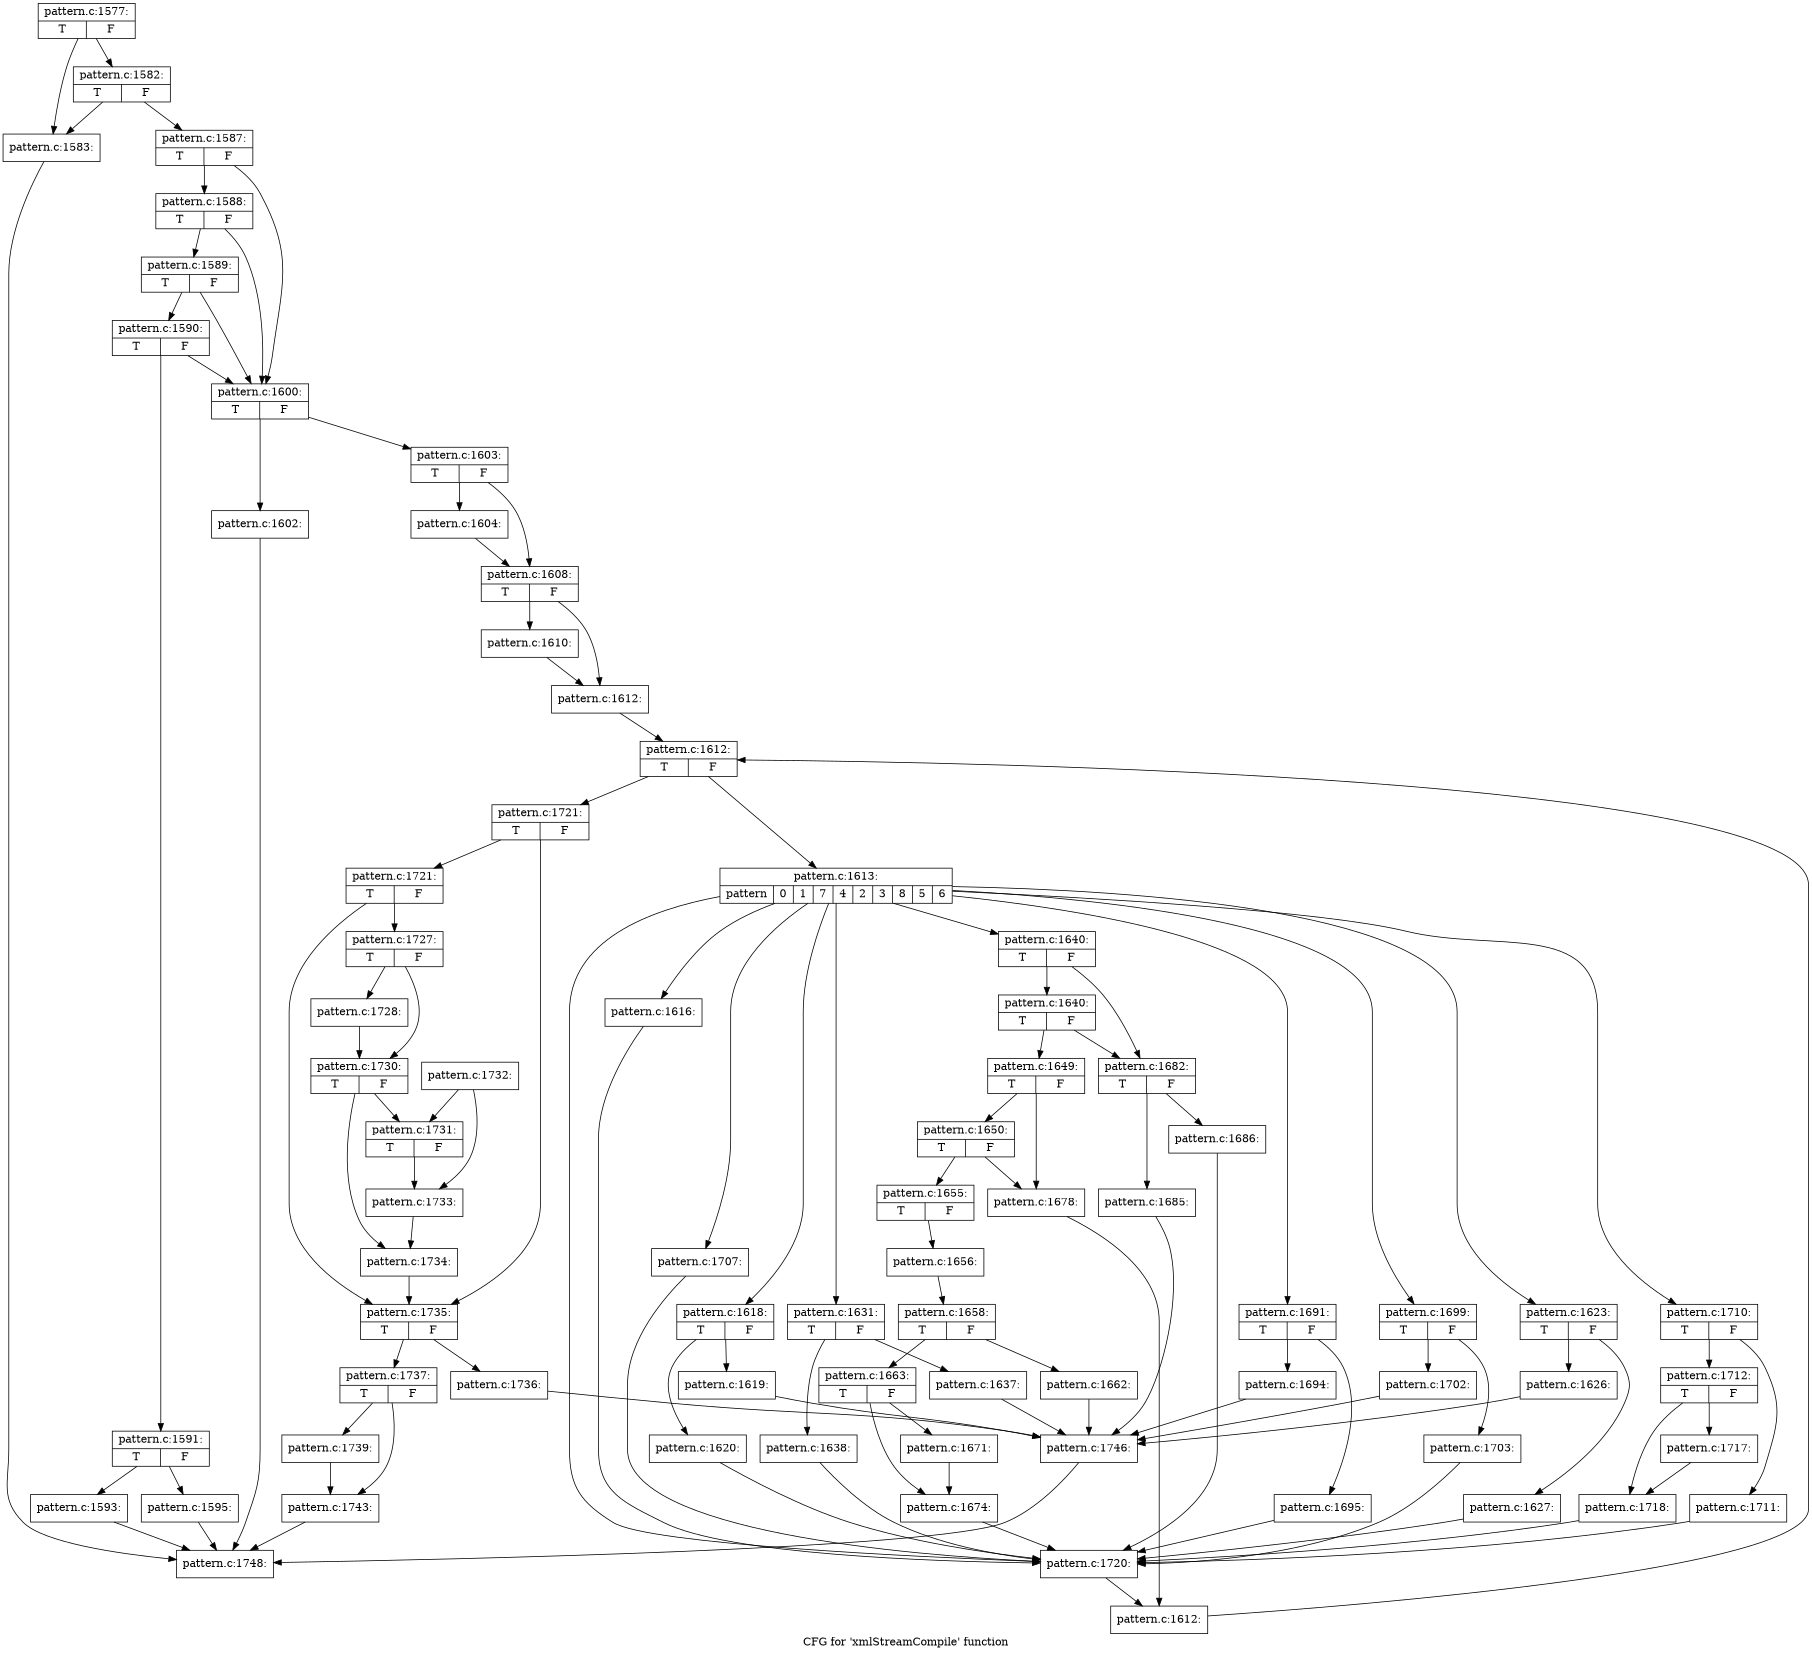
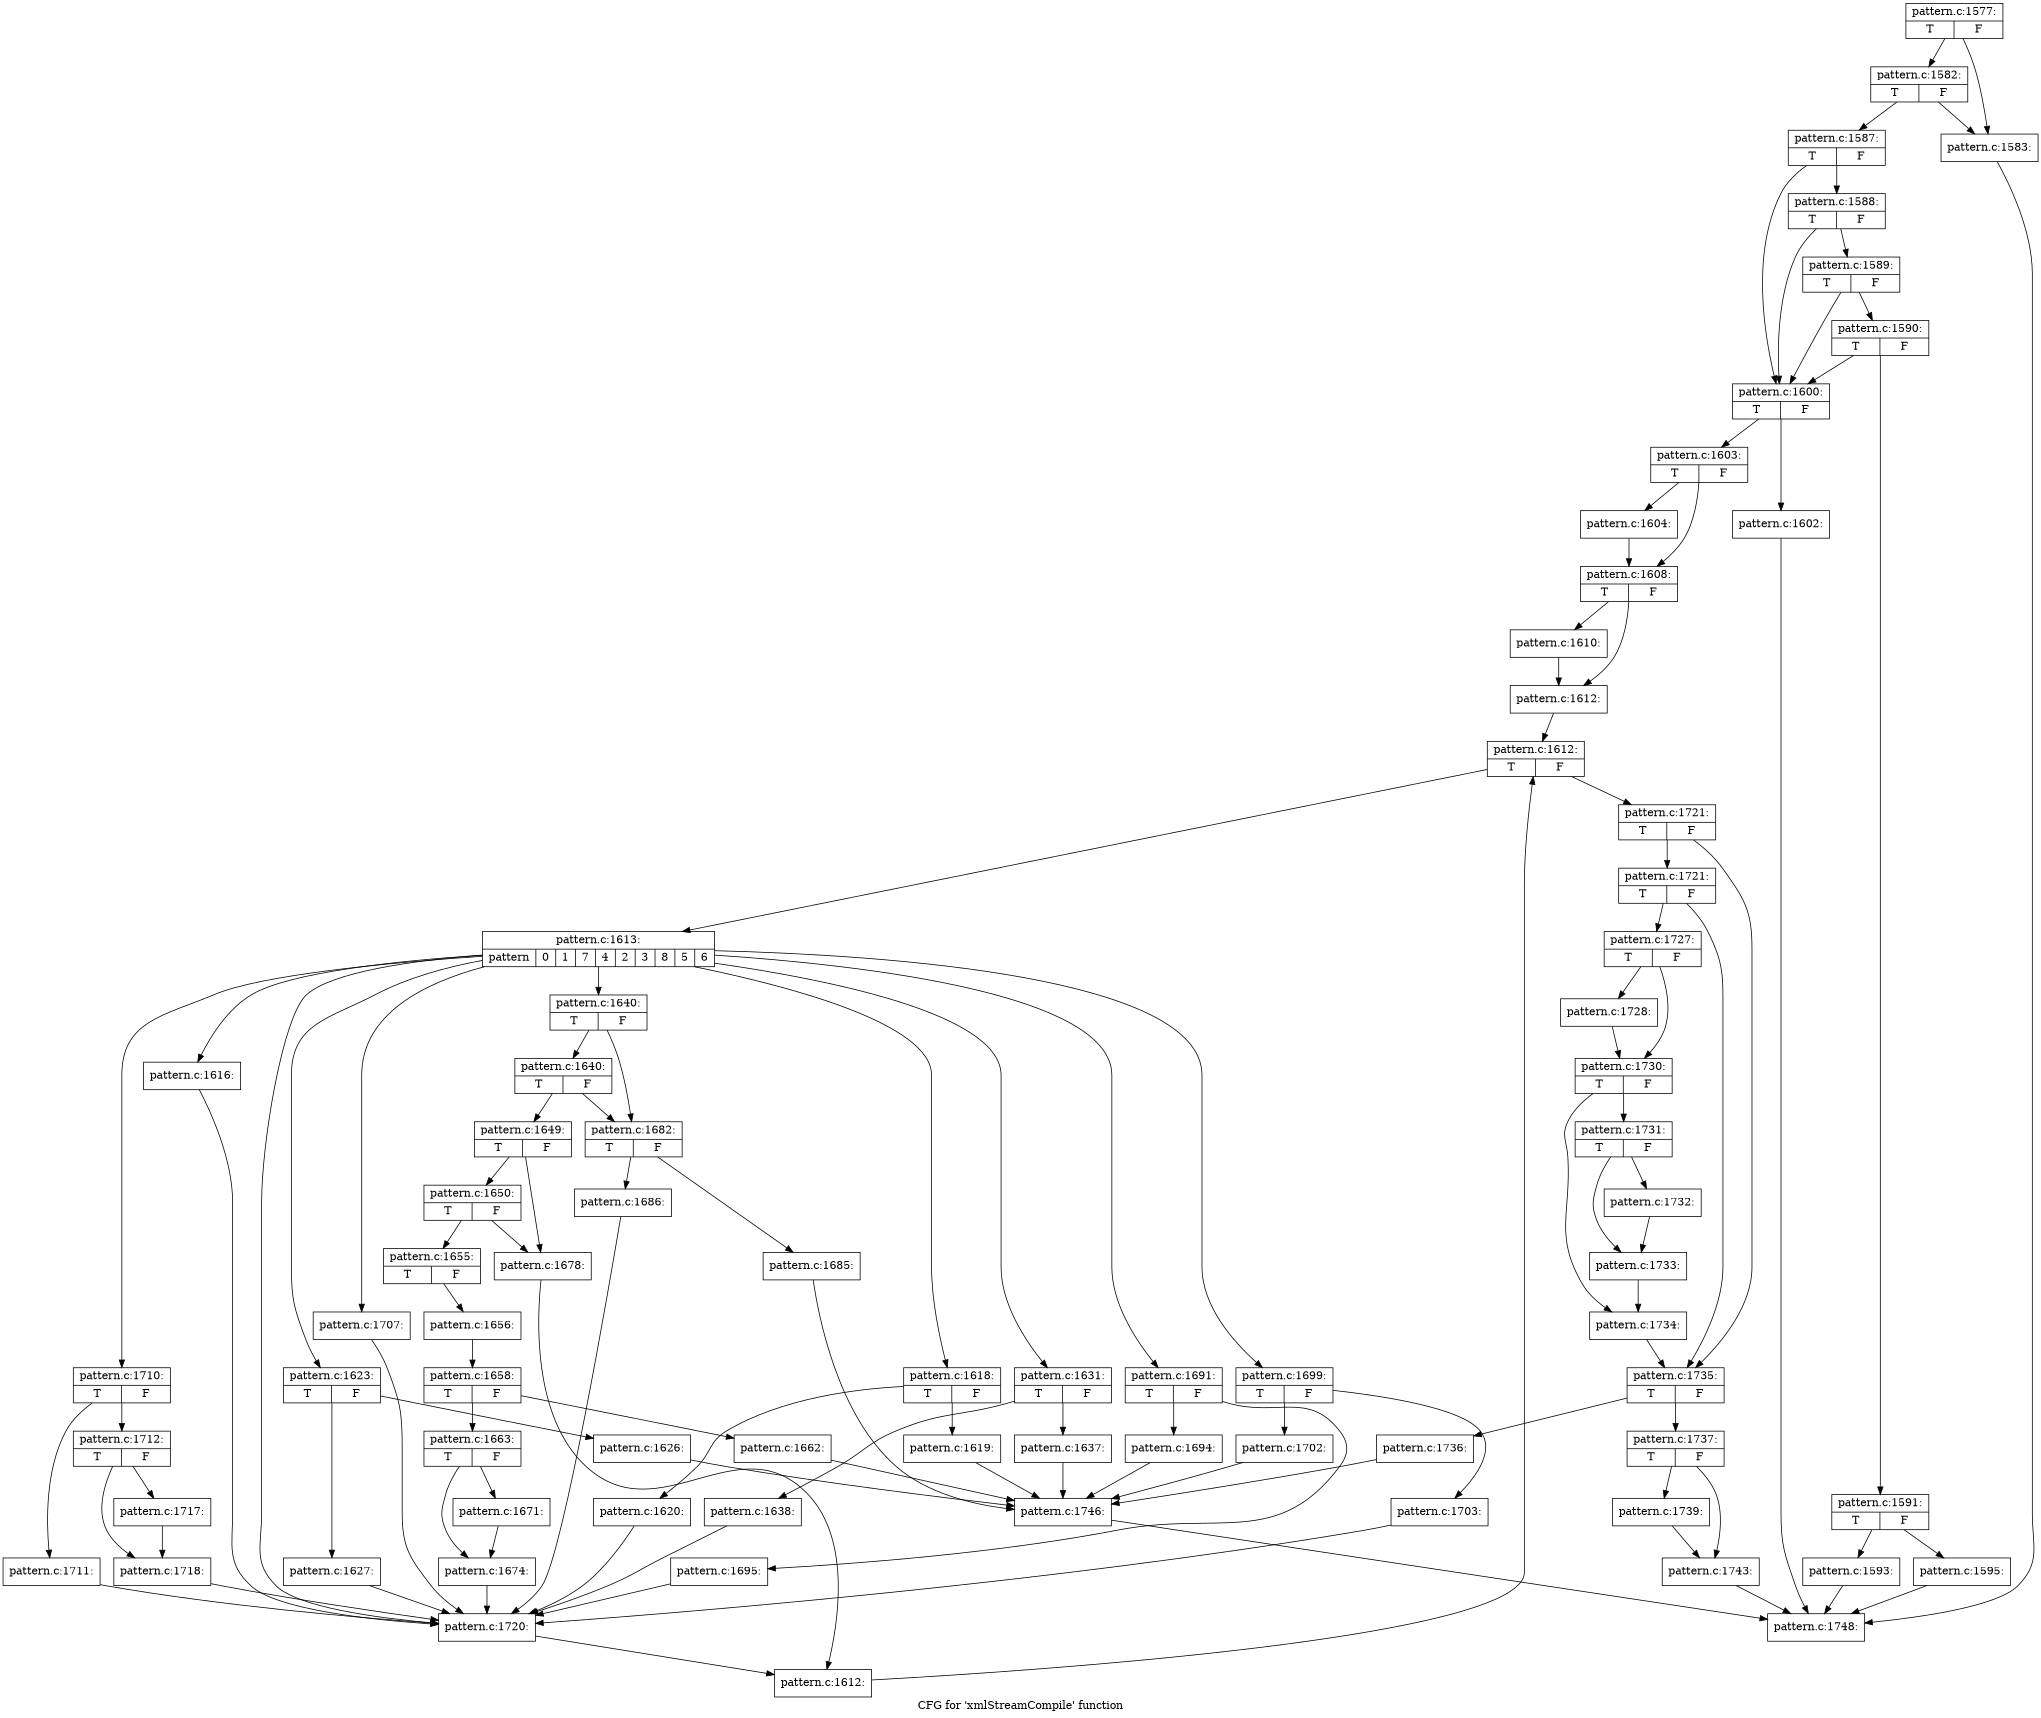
edge "pattern.c:1732:" -> "pattern.c:1731:": reversed
